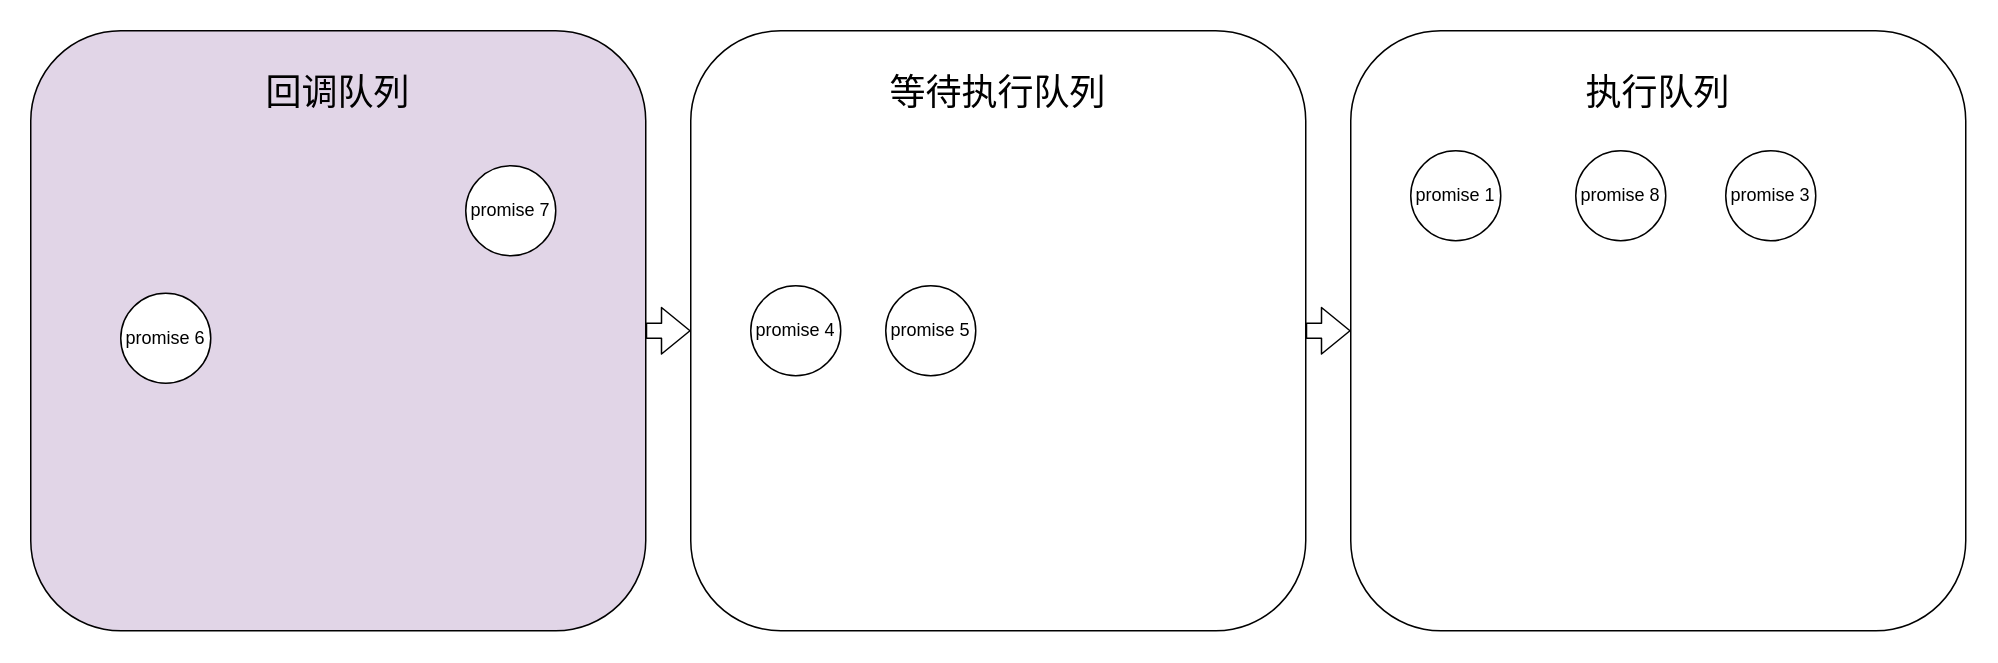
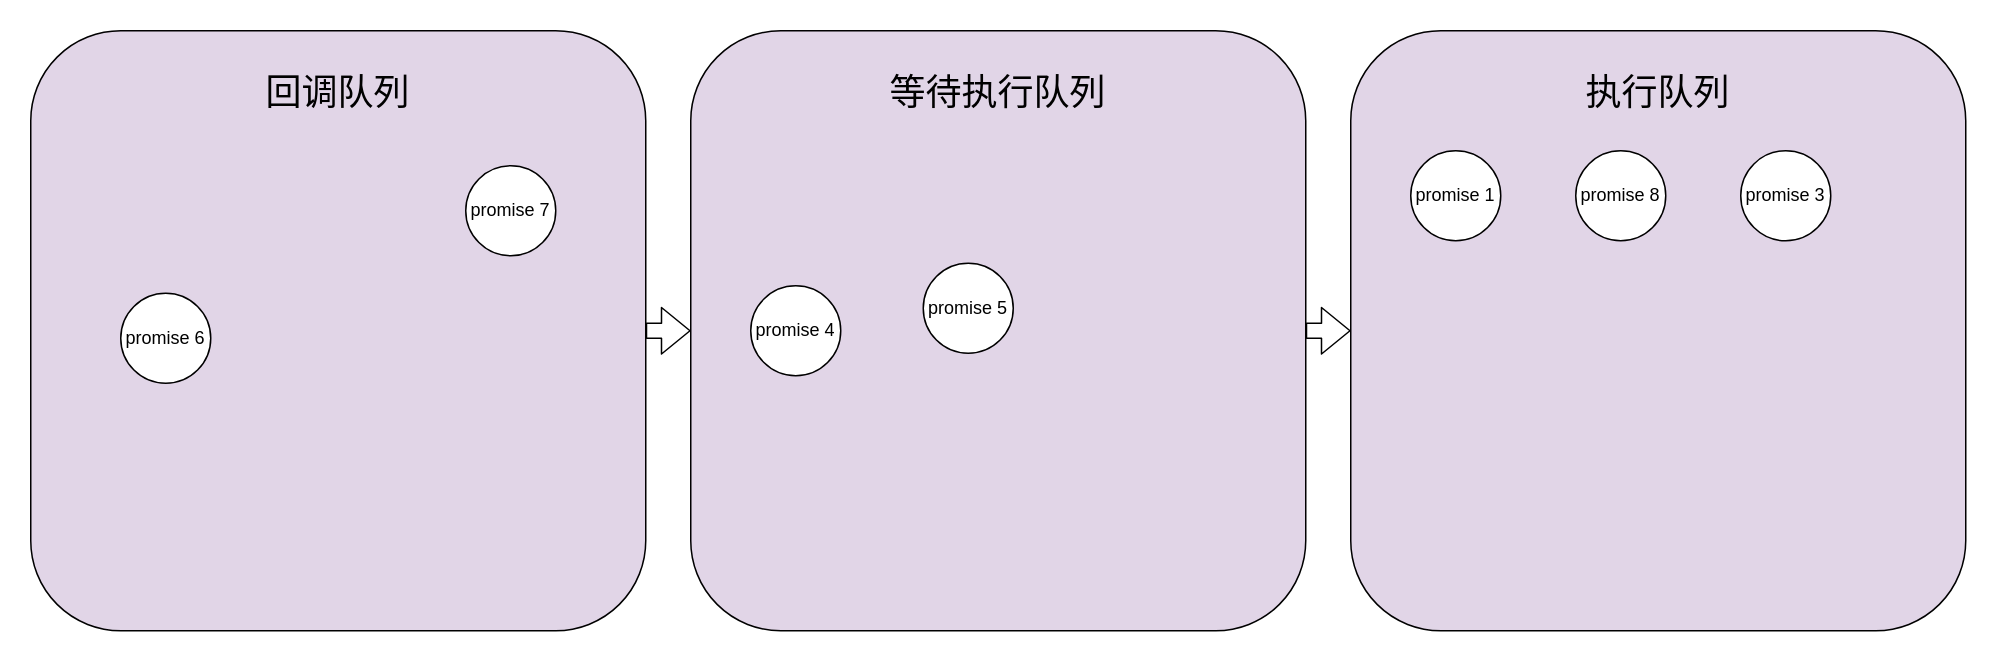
node "promise 3": moved (1771, 196) -> (1786, 196)
node "promise 5": moved (931, 331) -> (968, 308)
node "等待执行队列": fillcolor #ffffff -> #e1d5e7
node "执行队列": fillcolor #ffffff -> #e1d5e7
